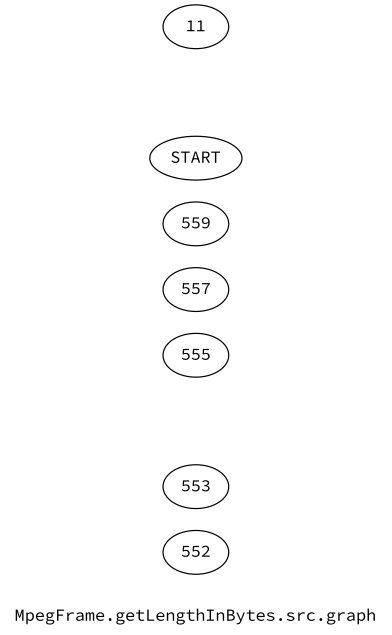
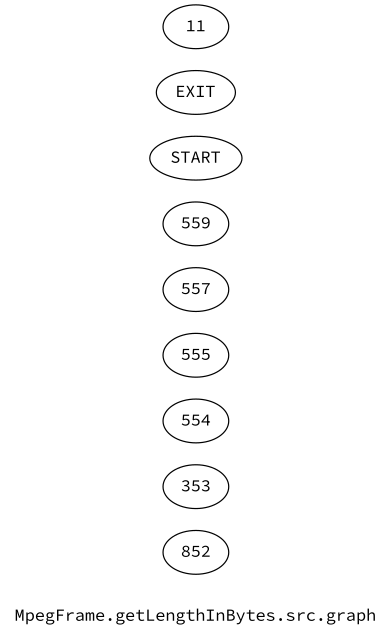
node "EXIT": added
node "554": added
node "553": label "553" -> "353"
node "552": label "552" -> "852"
